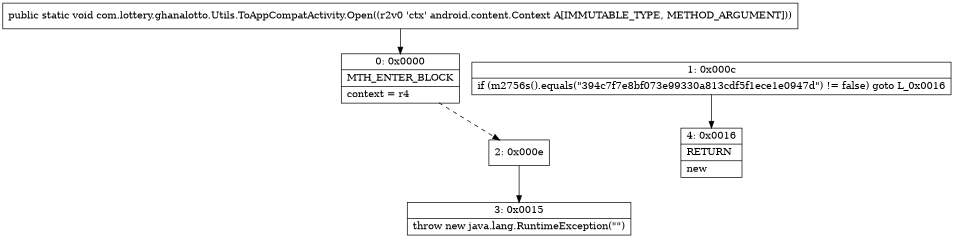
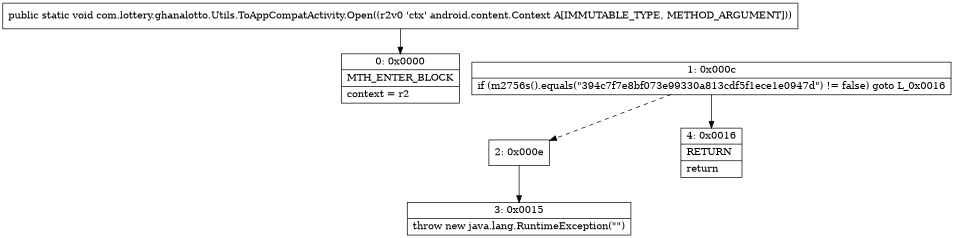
node "0: 0x0000": text "context = r4" -> "context = r2"
edge "0: 0x0000" -> "2: 0x000e": now "1: 0x000c" -> "2: 0x000e"
node "4: 0x0016": text "new" -> "return"
